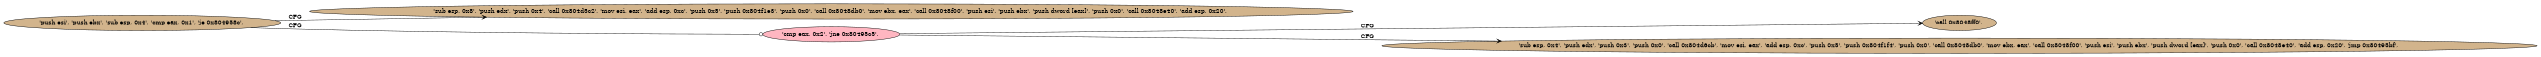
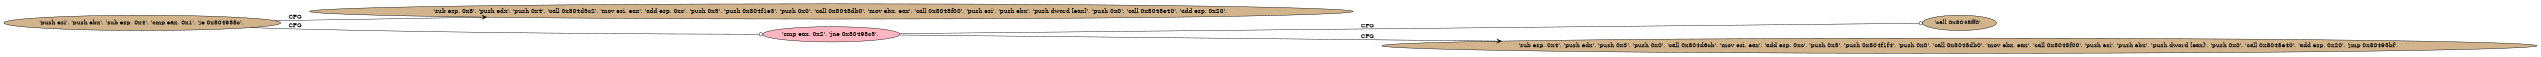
edge "'cmp eax, 0x2', 'jne 0x80495c5'," -> "'call 0x8048ff0',": arrowhead vee -> odot
